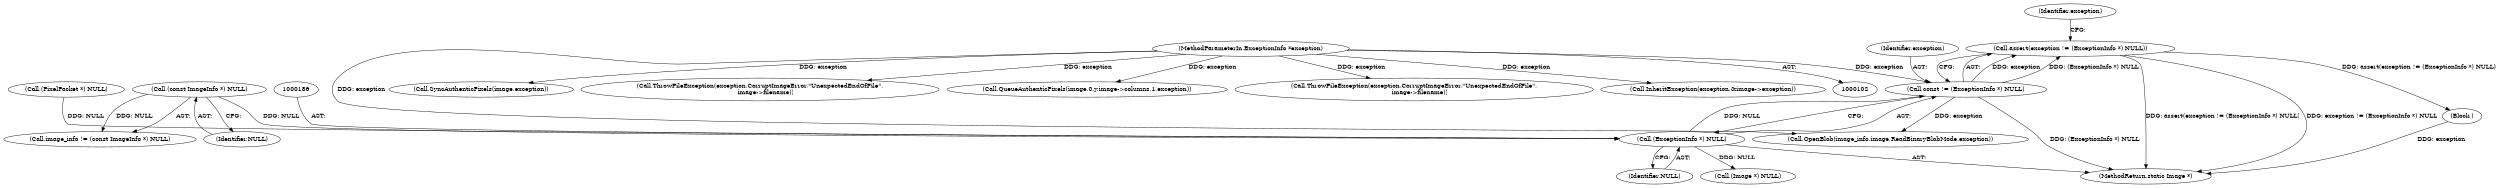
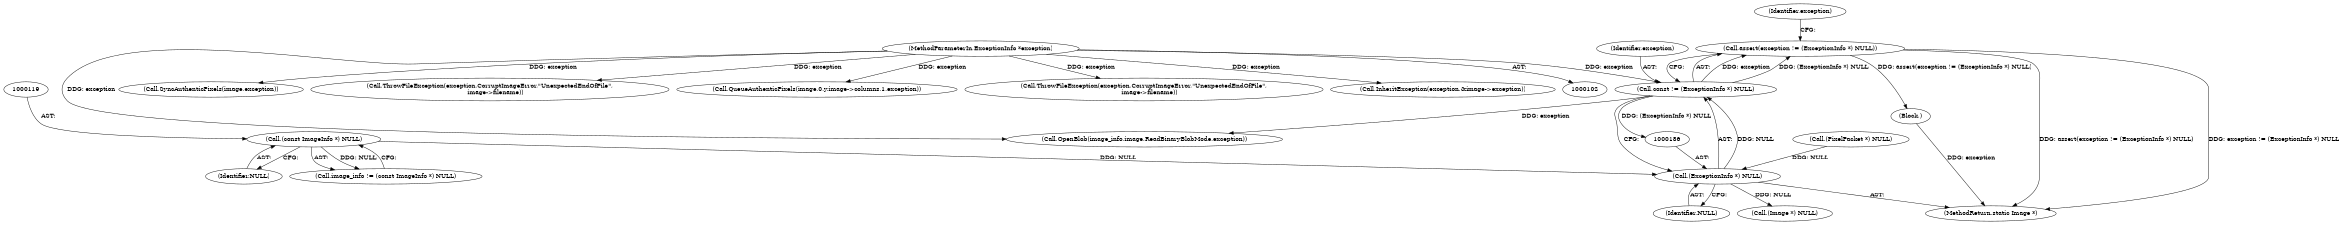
node "1000119": added
edge "(Call,const != (ExceptionInfo *) NULL)" -> "(MethodReturn,static Image *)": now "(Call,const != (ExceptionInfo *) NULL)" -> "1000186"
edge "(Call,image_info != (const ImageInfo *) NULL)" -> "(Call,(const ImageInfo *) NULL)": added, label "CFG:"
